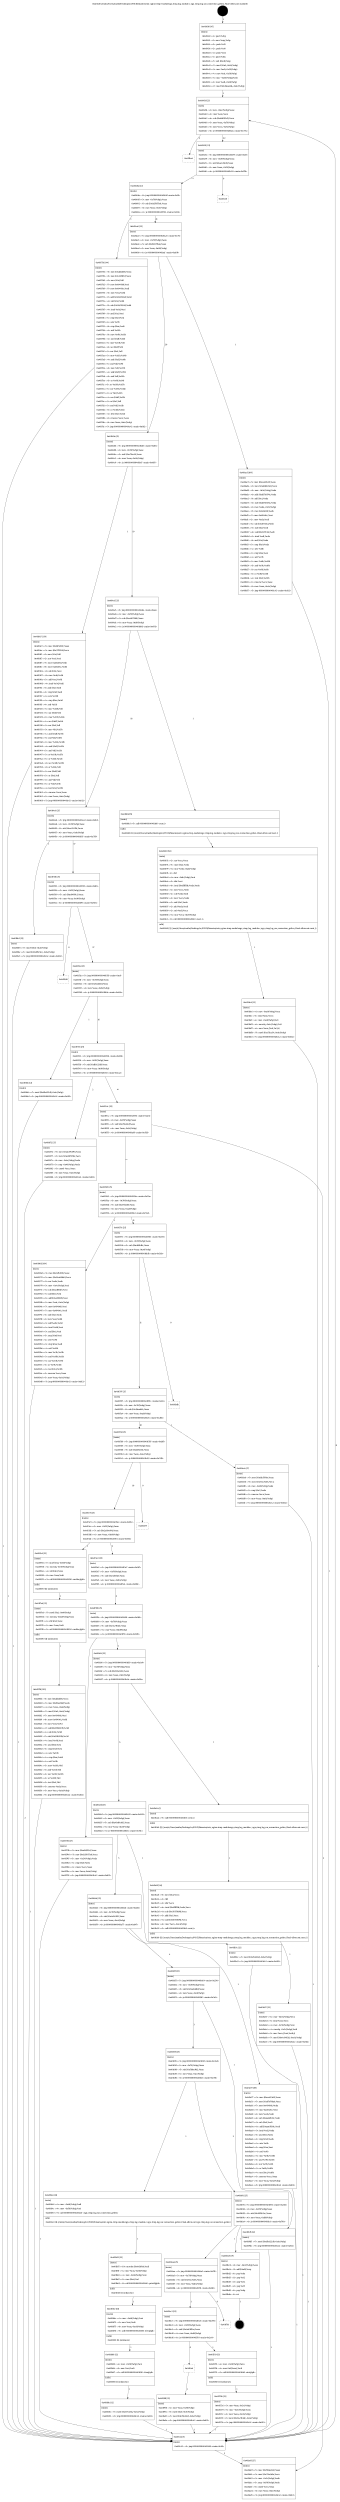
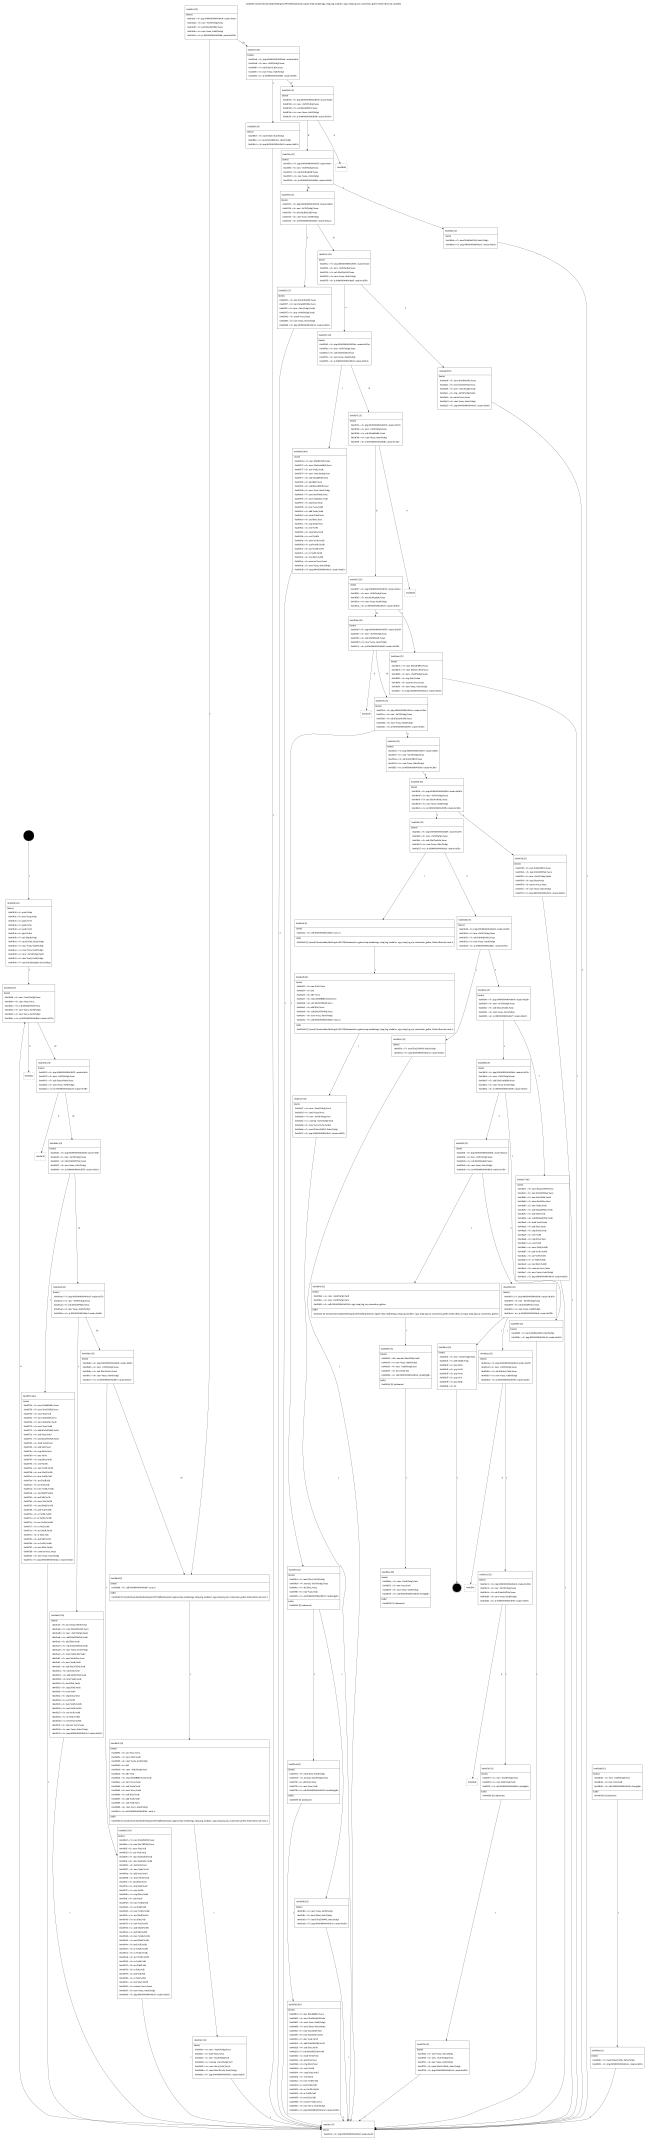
edge "0x4014b6 [25]" -> "0x4014cf [25]": now "0x4014b6 [25]" -> "0x40188d [5]"
edge "0x401b6e [18]" -> "0x401b80 [12]": removed, label "1"
edge "0x4016dc" -> "0x4019f8 [23]": now "0x4019e1 [23]" -> "0x4019f8 [23]"
edge "0x401c42 [5]" -> "0x401a0f [27]": reversed
